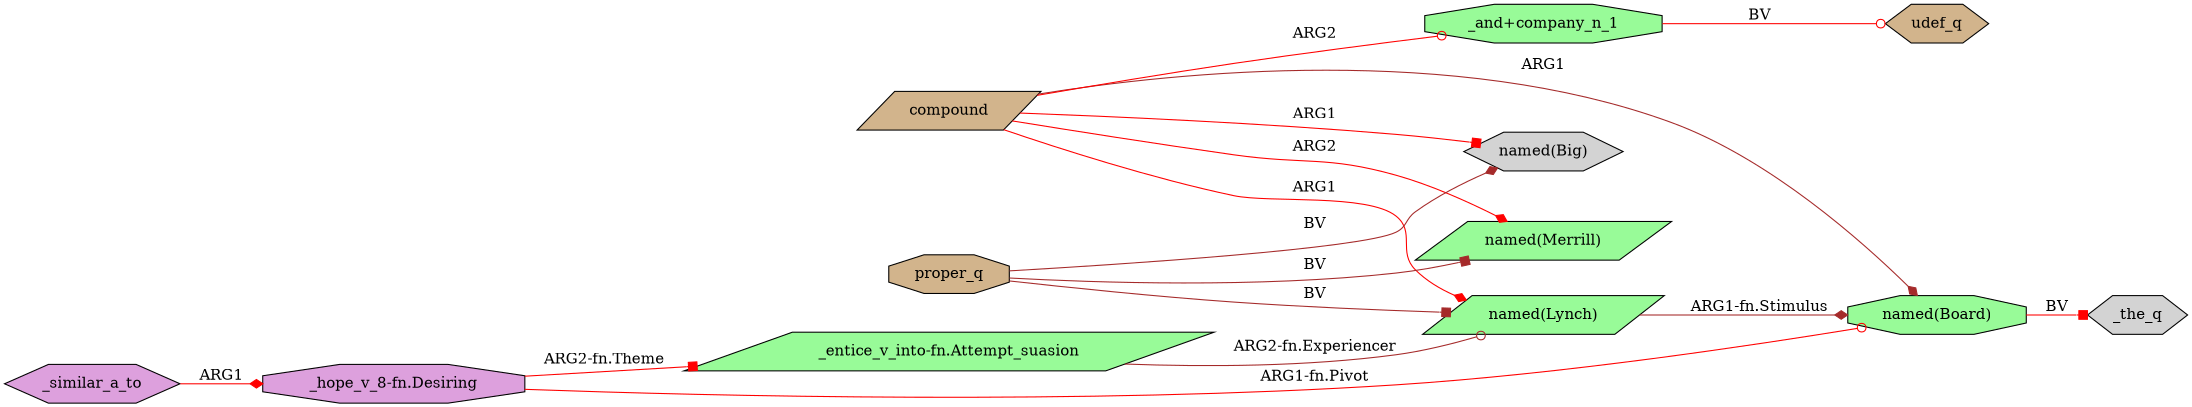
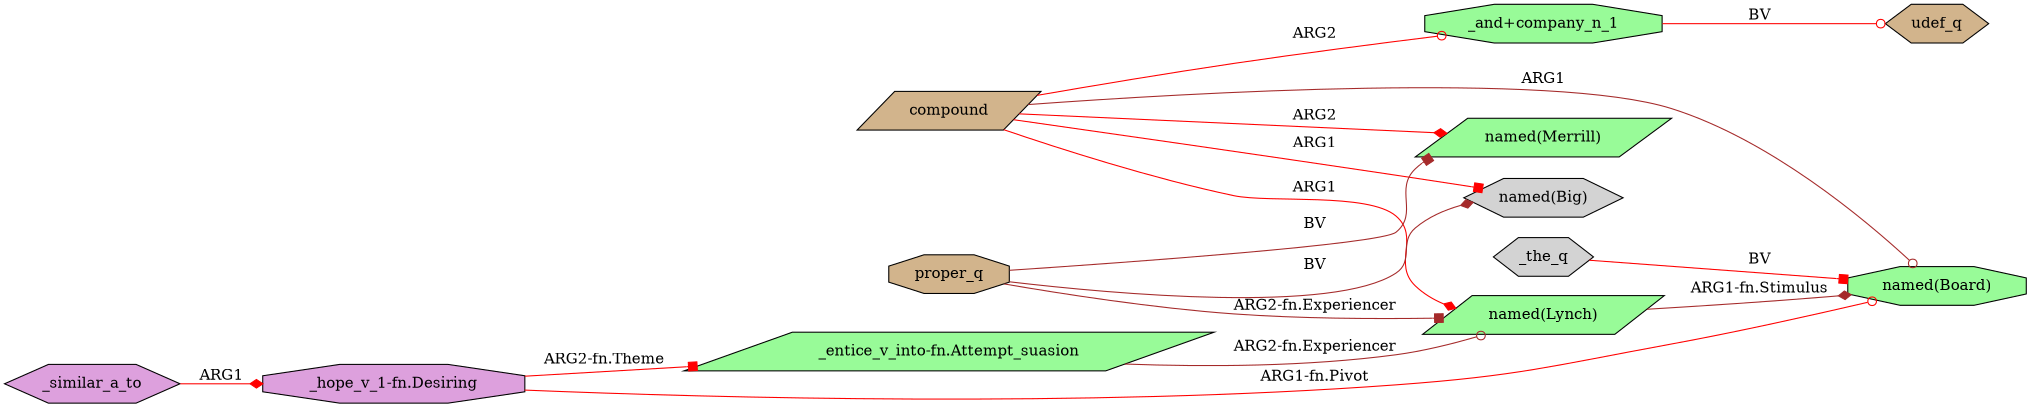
edge "compound" -> "named(Board)": arrowhead diamond -> odot
edge "proper_q" -> "named(Lynch)": label "BV" -> "ARG2-fn.Experiencer"
edge "named(Board)" -> "_the_q": reversed
node "_hope_v_8-fn.Desiring": label "_hope_v_8-fn.Desiring" -> "_hope_v_1-fn.Desiring"
